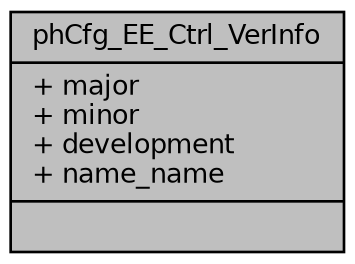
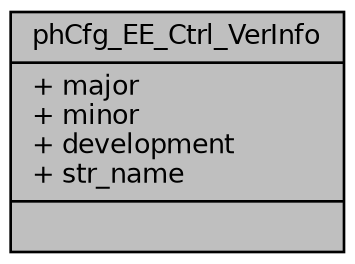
node "phCfg_EE_Ctrl_VerInfo": text "+ name_name" -> "+ str_name"
